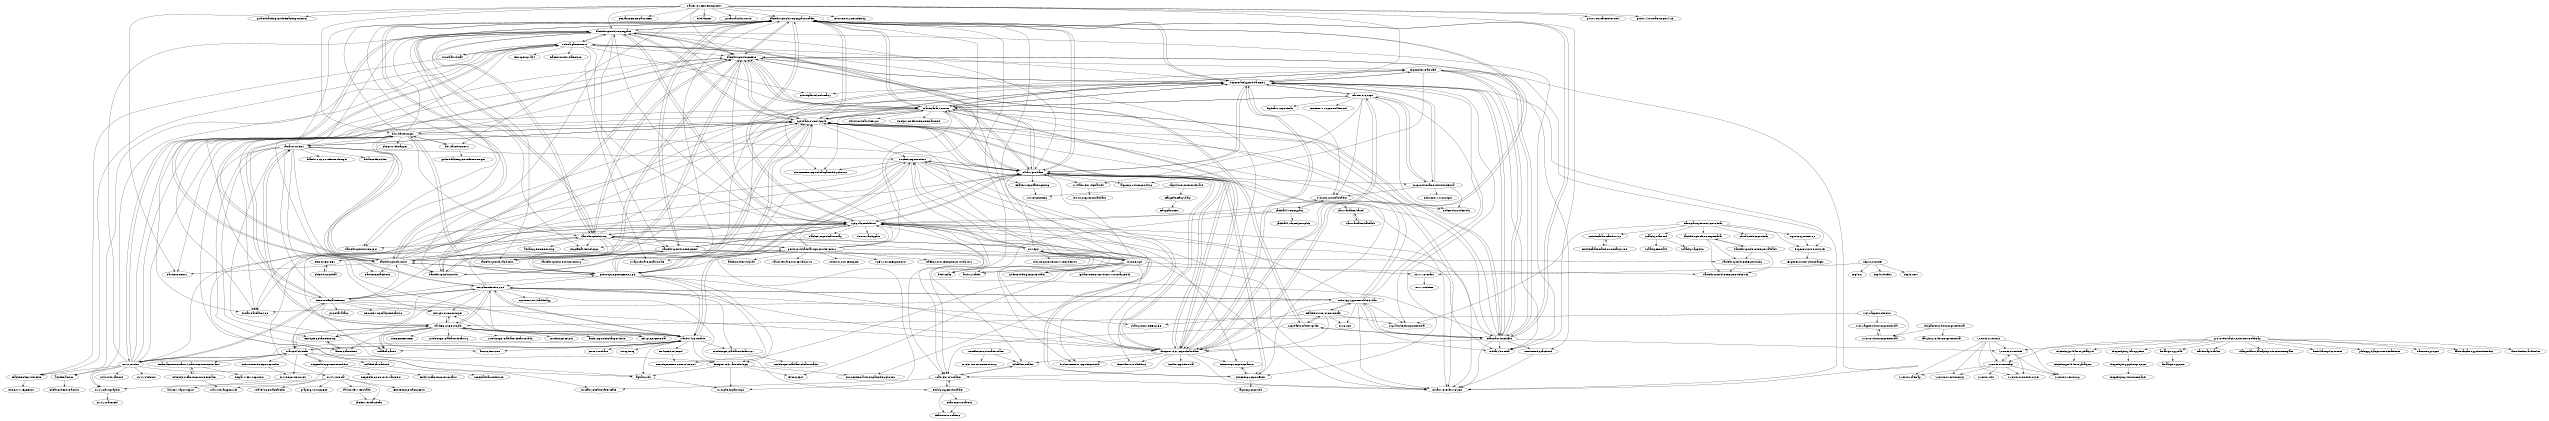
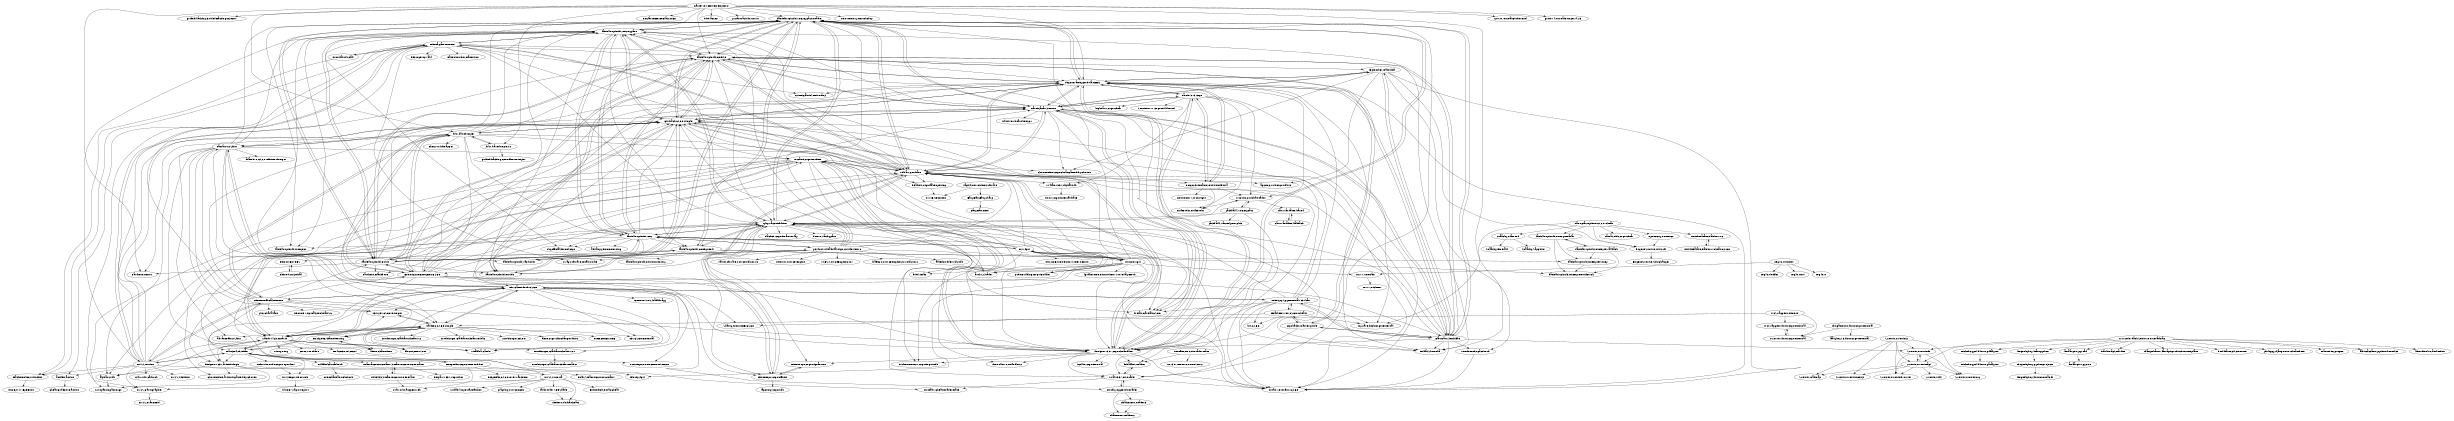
node "smefpw/smefs-Indigo-Remastered": removed
edge "MarkHC/CSGOSimple" -> "namazso/nSkinz": now "MarkHC/CSGOSimple" -> "advancedfx/nSkinz"
node "ExistedGit/Dota2Injector": label "ExistedGit/Dota2Injector" -> "ExistedGit/Dota2Cheat"
